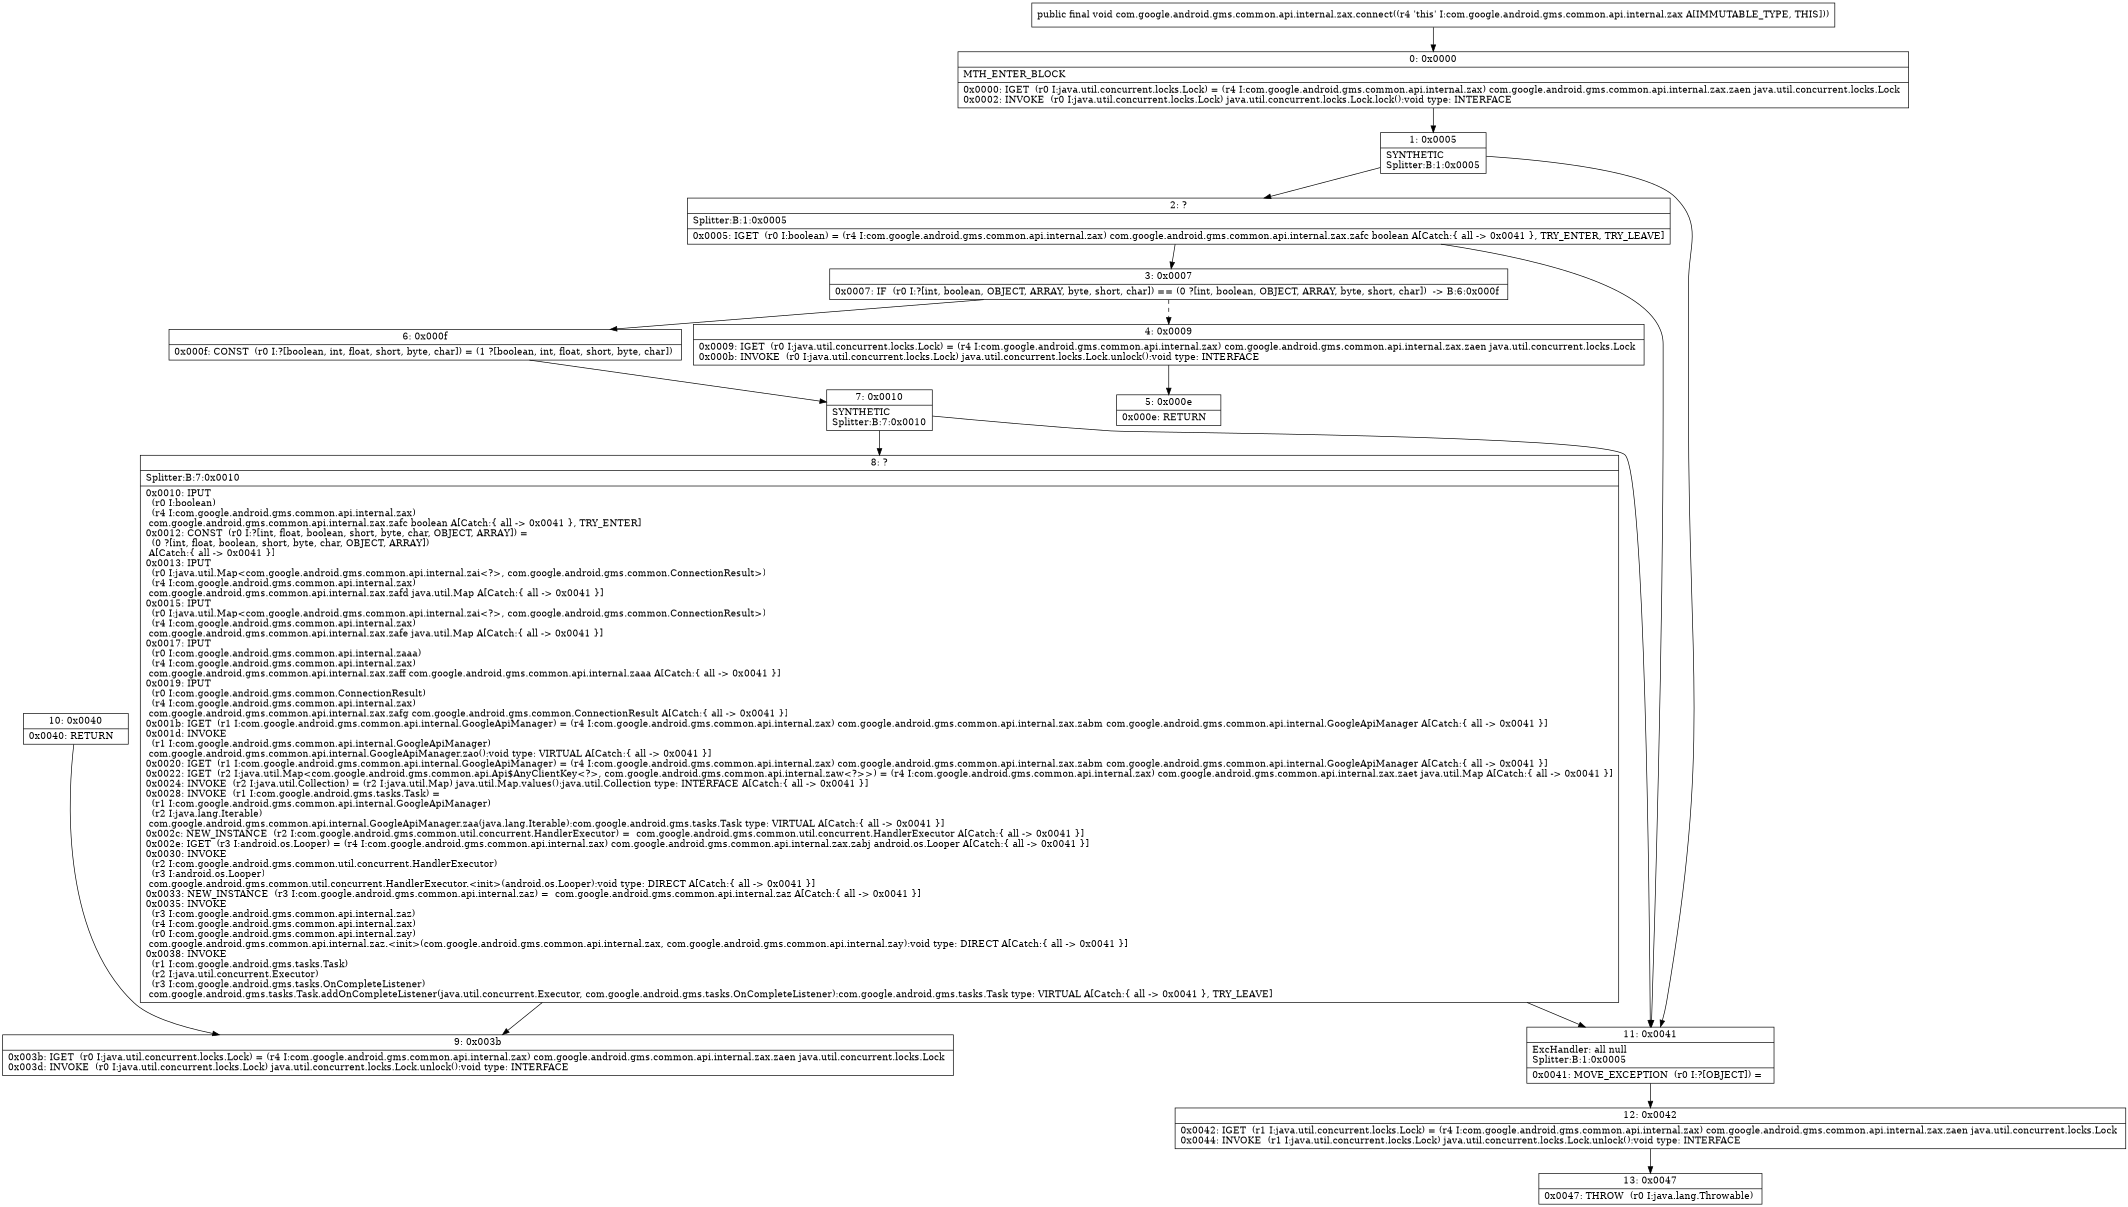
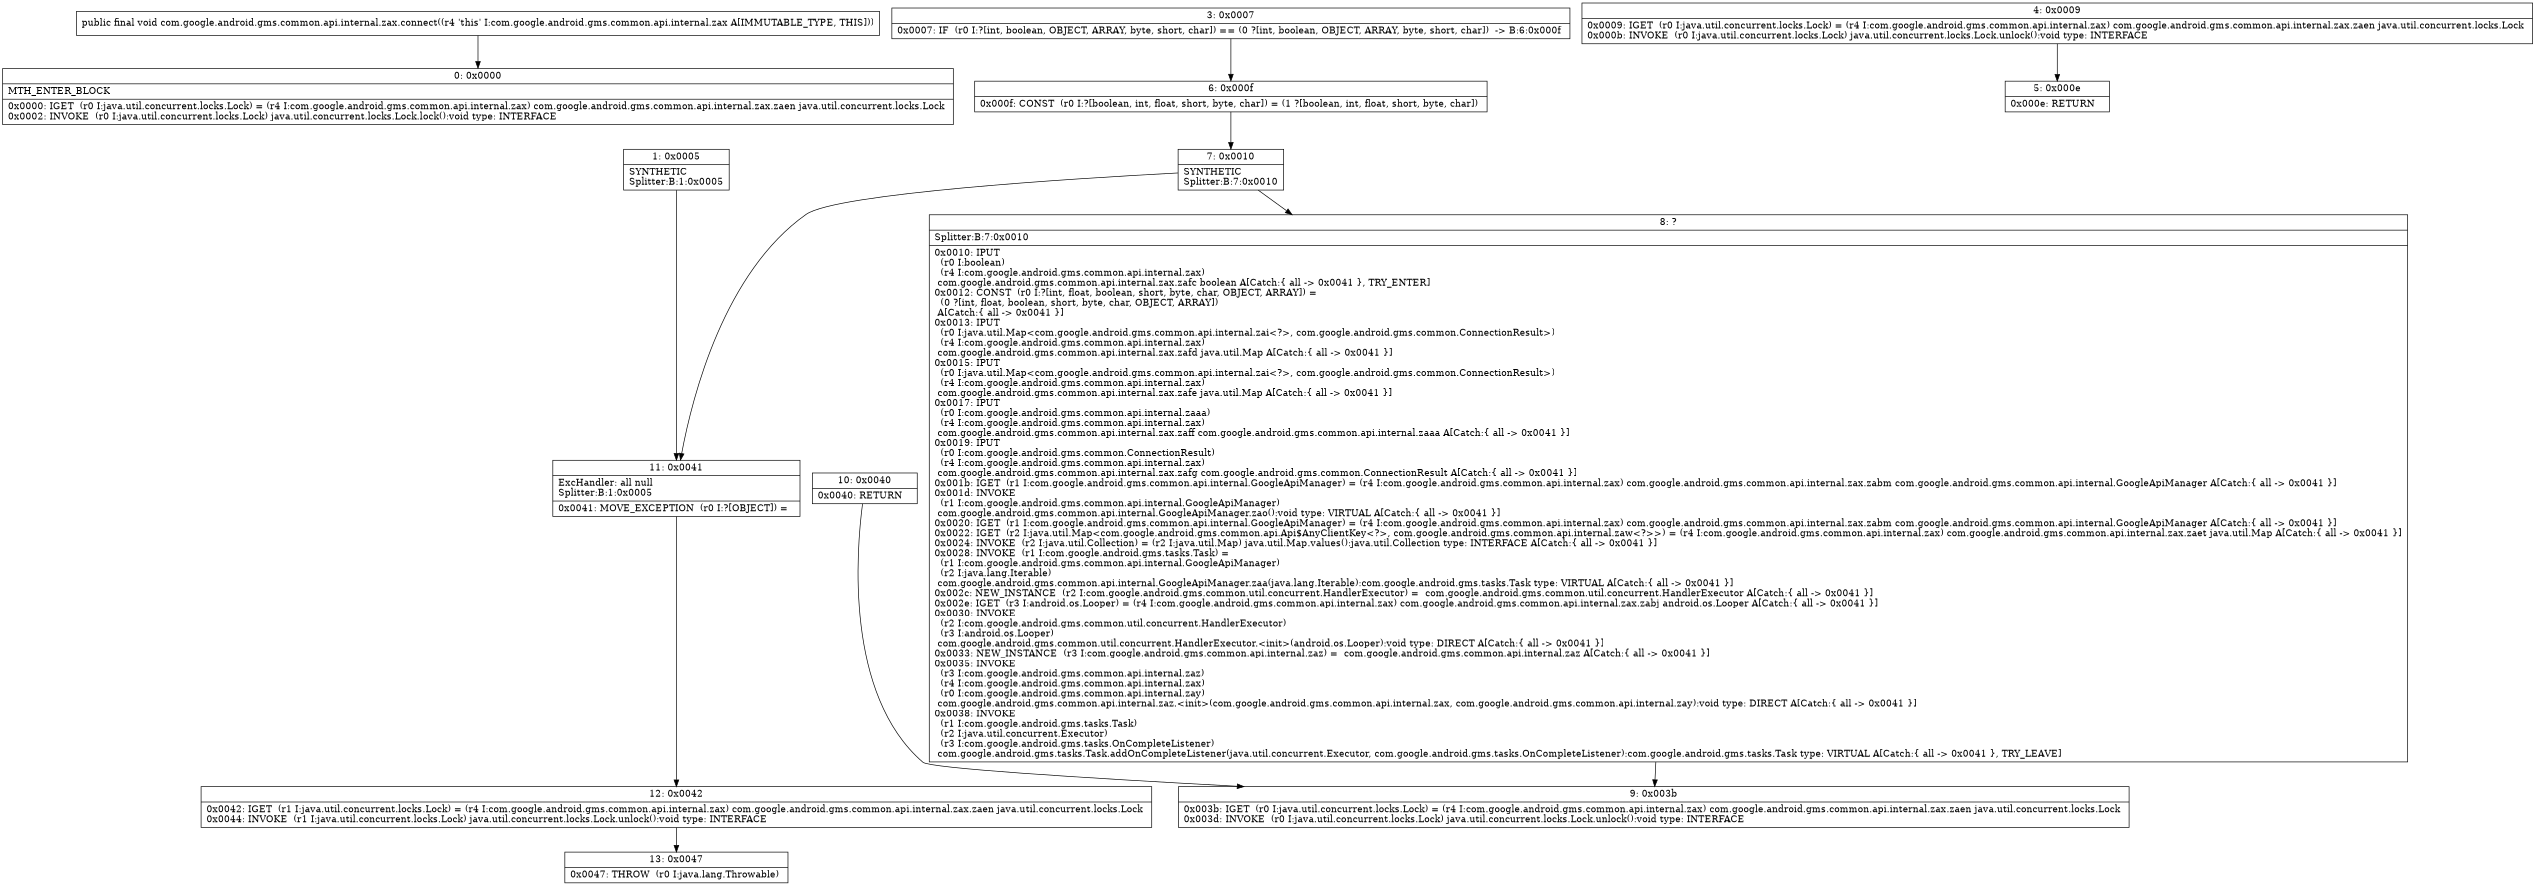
edge "0: 0x0000" -> "1: 0x0005": removed
node "2: ?": removed
edge "3: 0x0007" -> "4: 0x0009": removed
edge "8: ?" -> "11: 0x0041": removed
